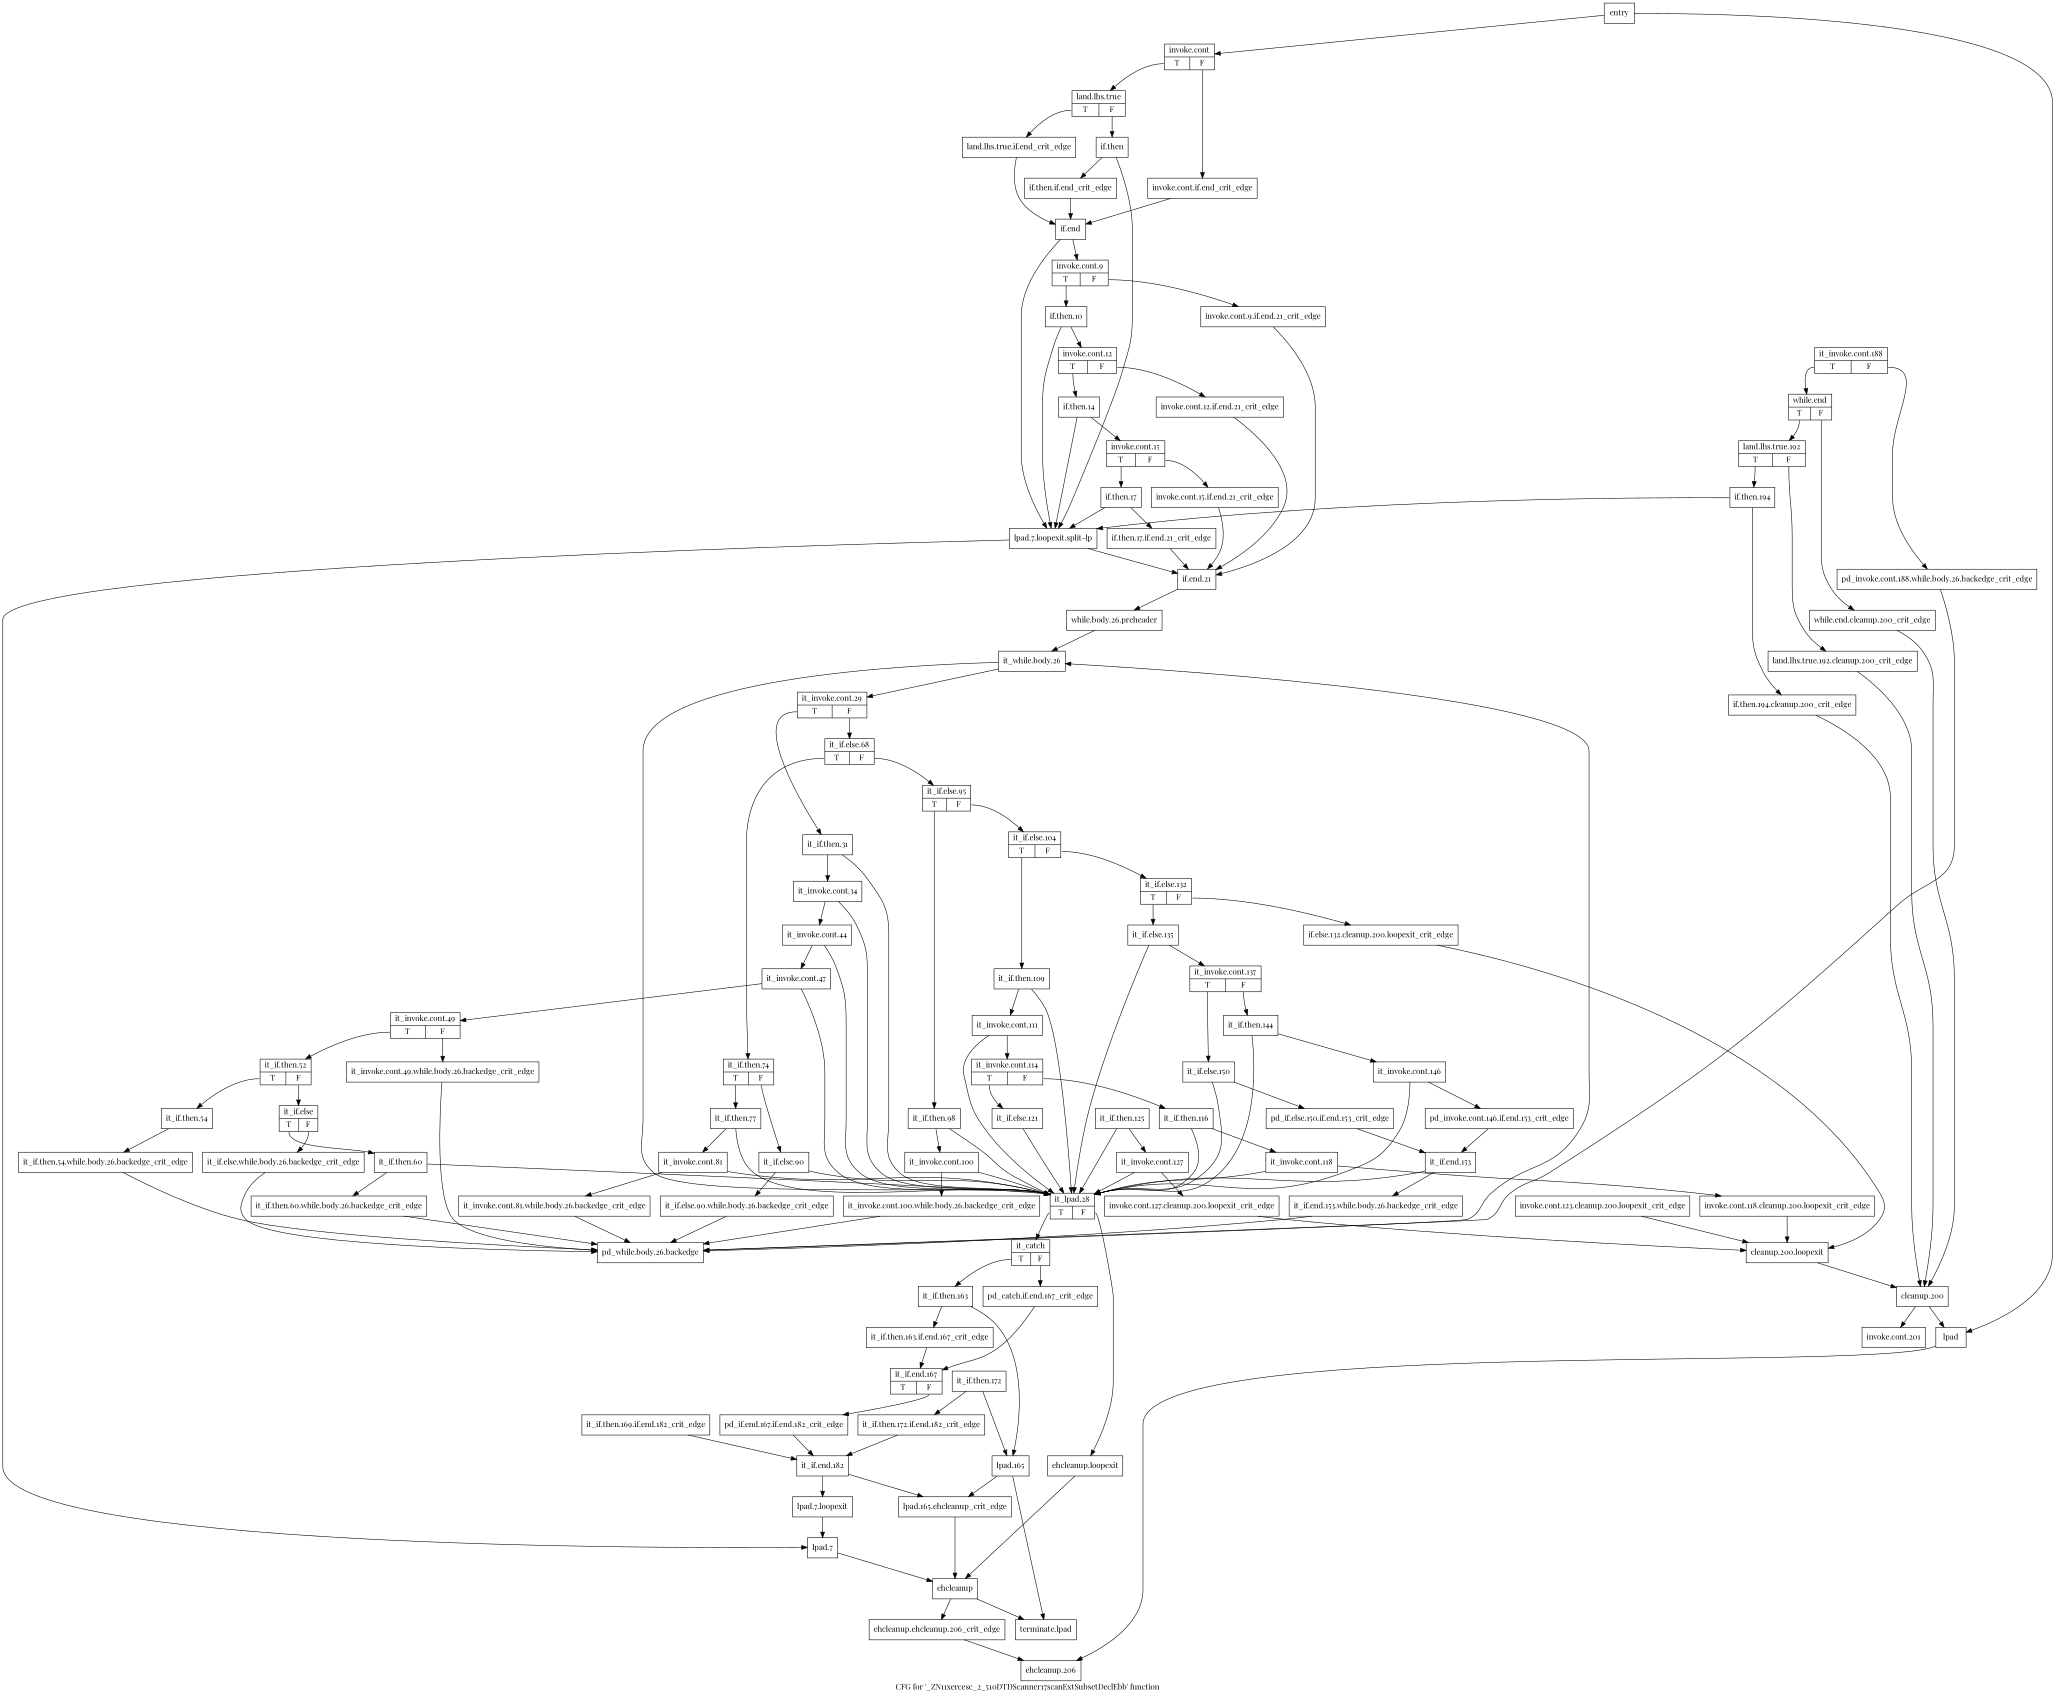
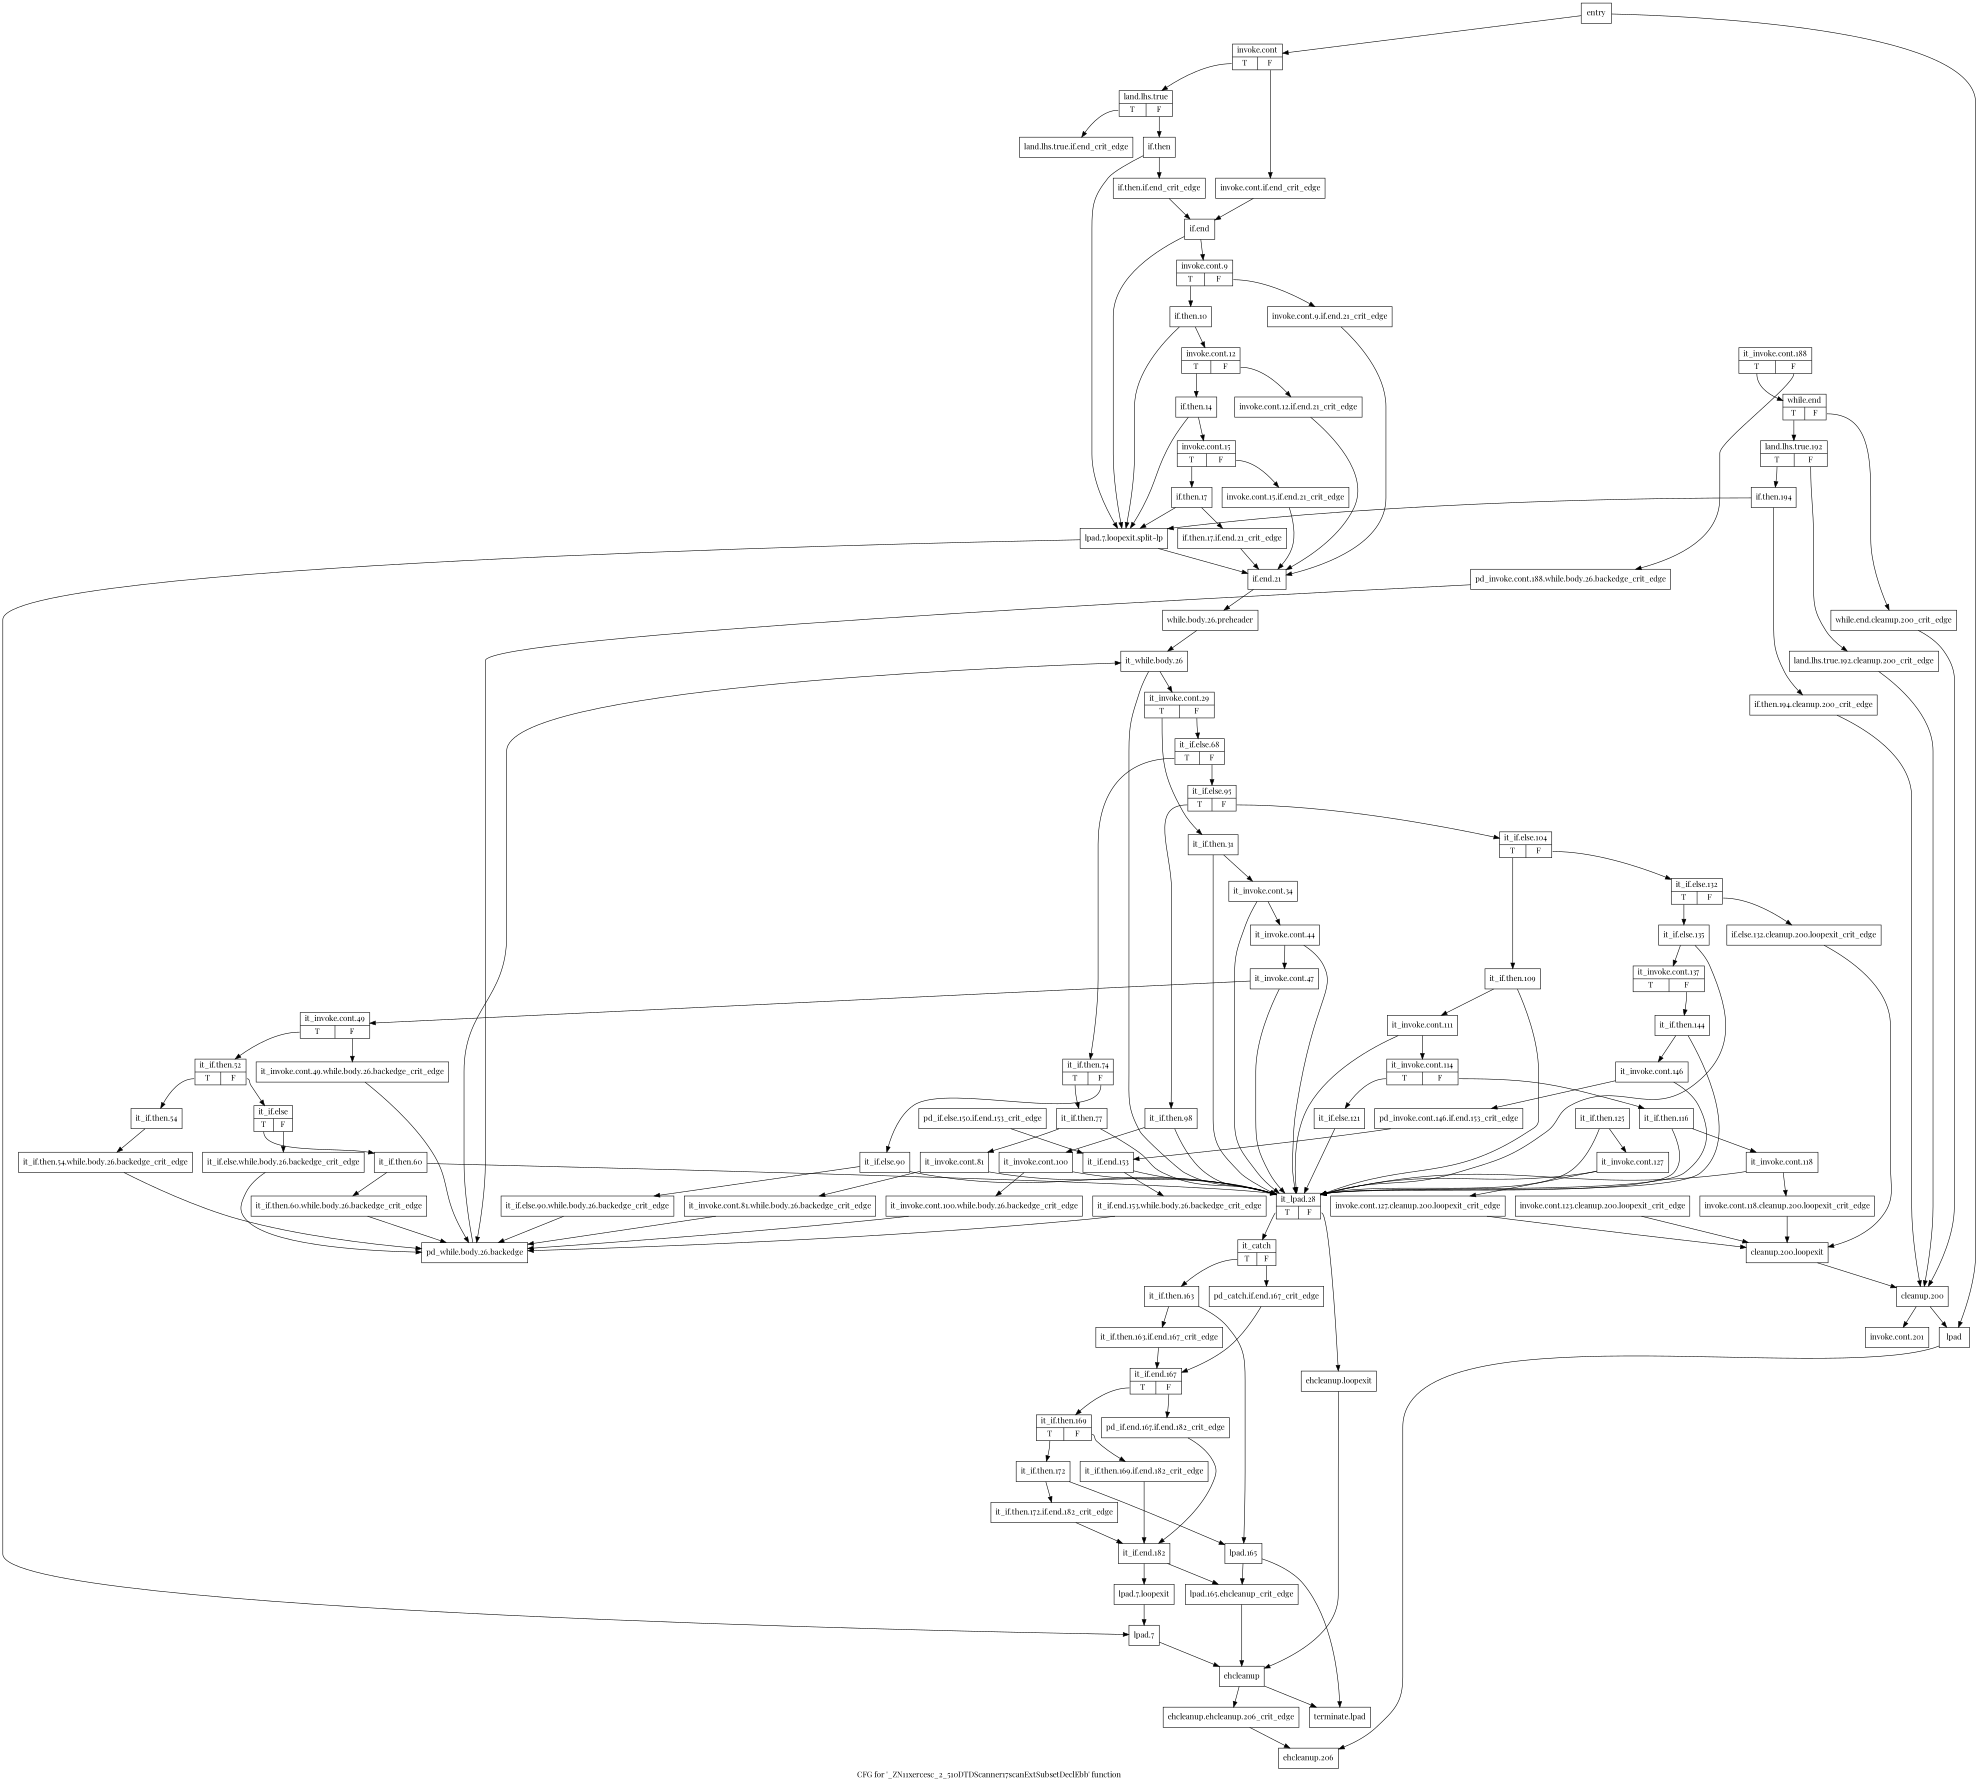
edge "land.lhs.true.if.end_crit_edge" -> "if.end": removed
node "it_if.else.150": removed
node "it_if.then.169": added
